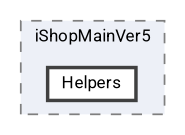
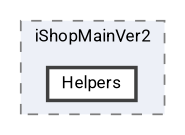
cluster "iShopMainVer5": label "iShopMainVer5" -> "iShopMainVer2"
